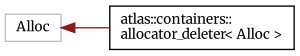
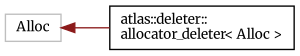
node "atlas::containers:: allocator_deleter< Alloc >": label "atlas::containers:: allocator_deleter< Alloc >" -> "atlas::deleter:: allocator_deleter< Alloc >"
